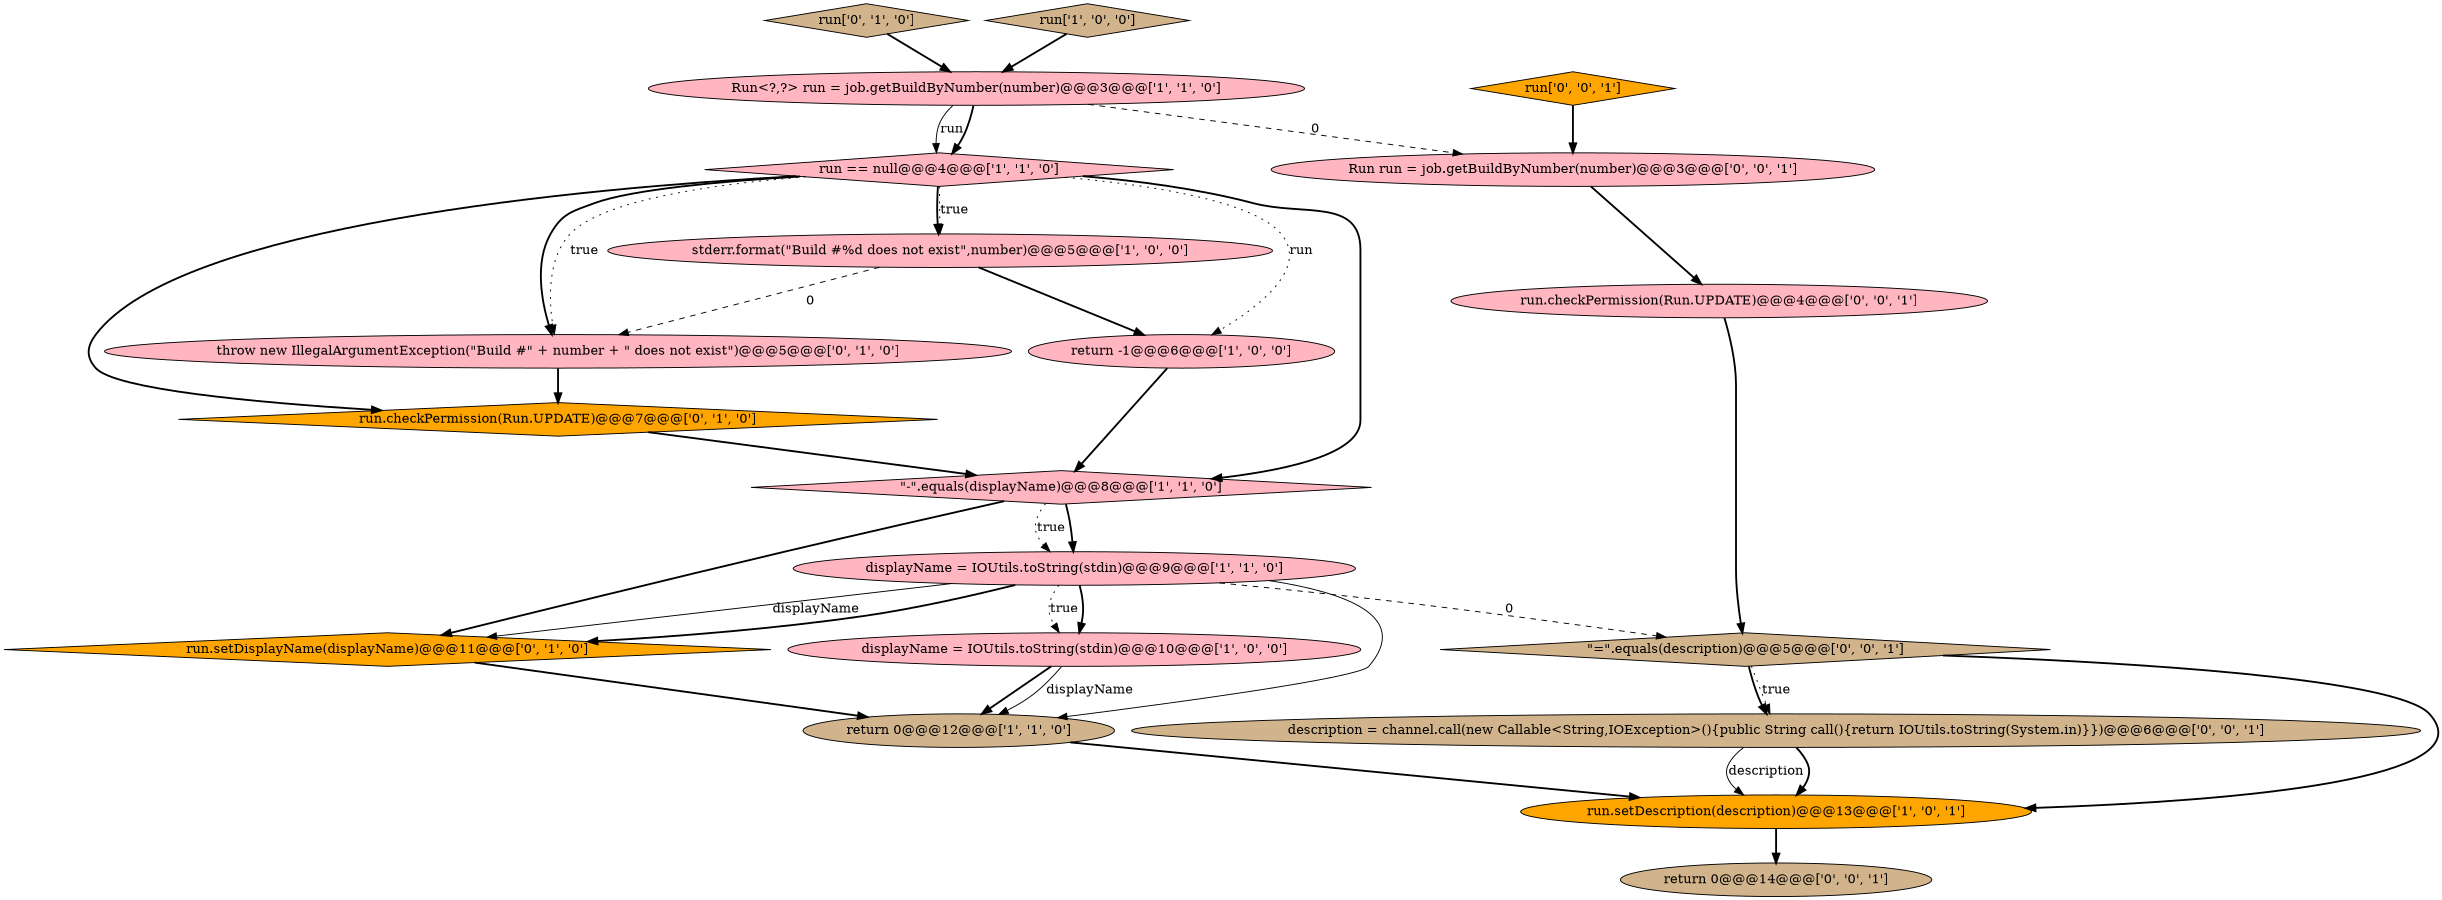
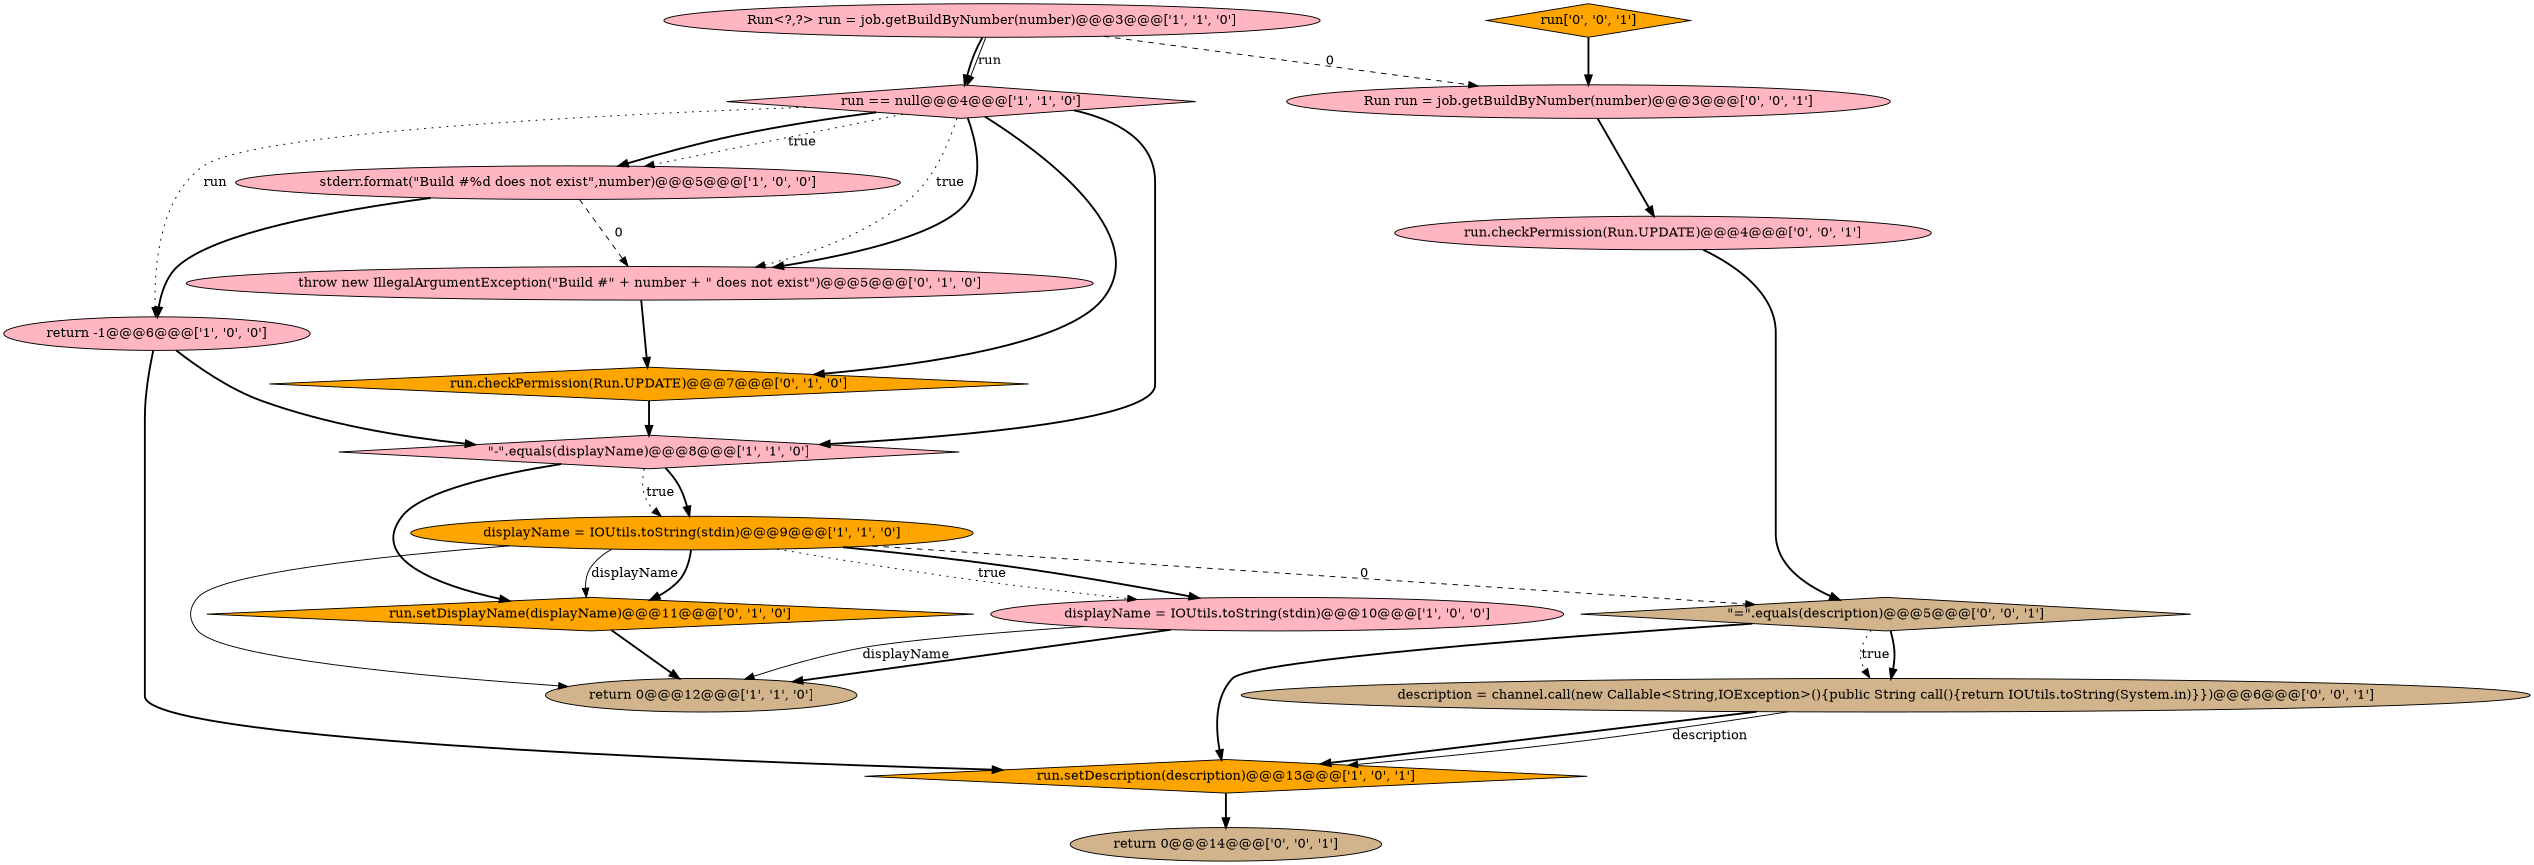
node "run['0', '1', '0']": removed
node "run['1', '0', '0']": removed
node "displayName = IOUtils.toString(stdin)@@@9@@@['1', '1', '0']": fillcolor lightpink -> orange
edge "return 0@@@12@@@['1', '1', '0']" -> "run.setDescription(description)@@@13@@@['1', '0', '1']": now "return -1@@@6@@@['1', '0', '0']" -> "run.setDescription(description)@@@13@@@['1', '0', '1']"
node "run.setDescription(description)@@@13@@@['1', '0', '1']": shape ellipse -> diamond
